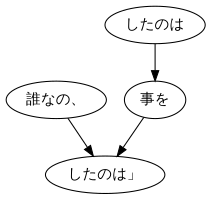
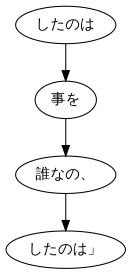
edge "事を" -> "したのは」": now "事を" -> "誰なの、"
